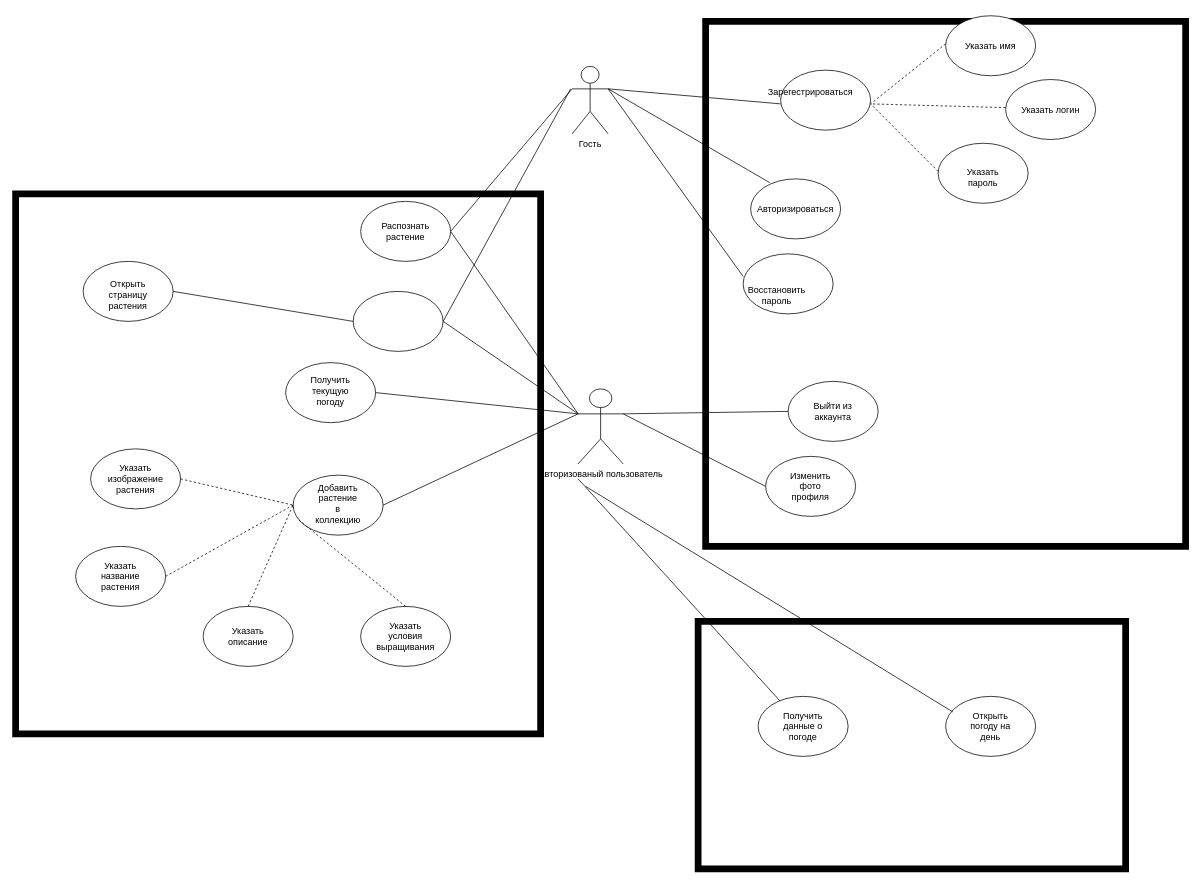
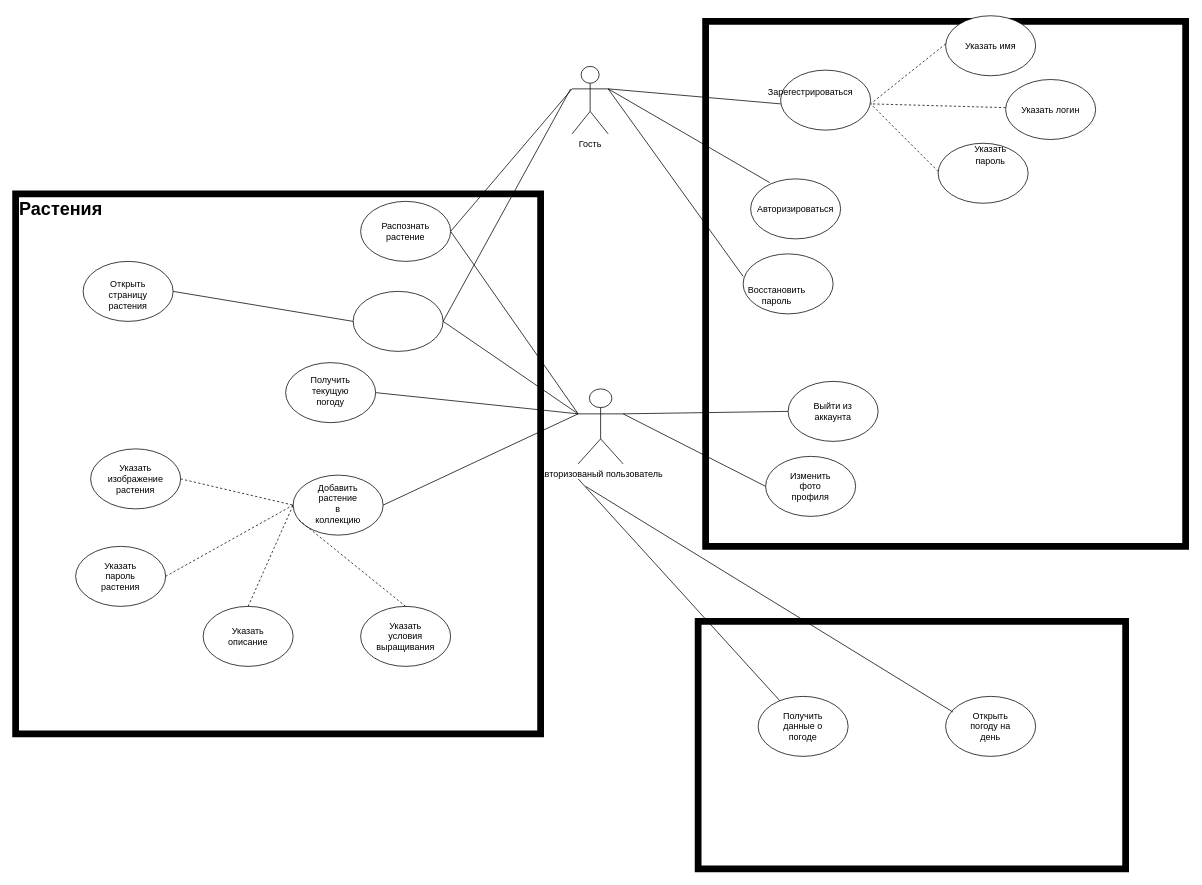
node "Указать пароль": moved (983, 177) -> (990, 155)
node "Растения": added
node "Указать название растения": label "Указать название растения" -> "Указать пароль растения"
